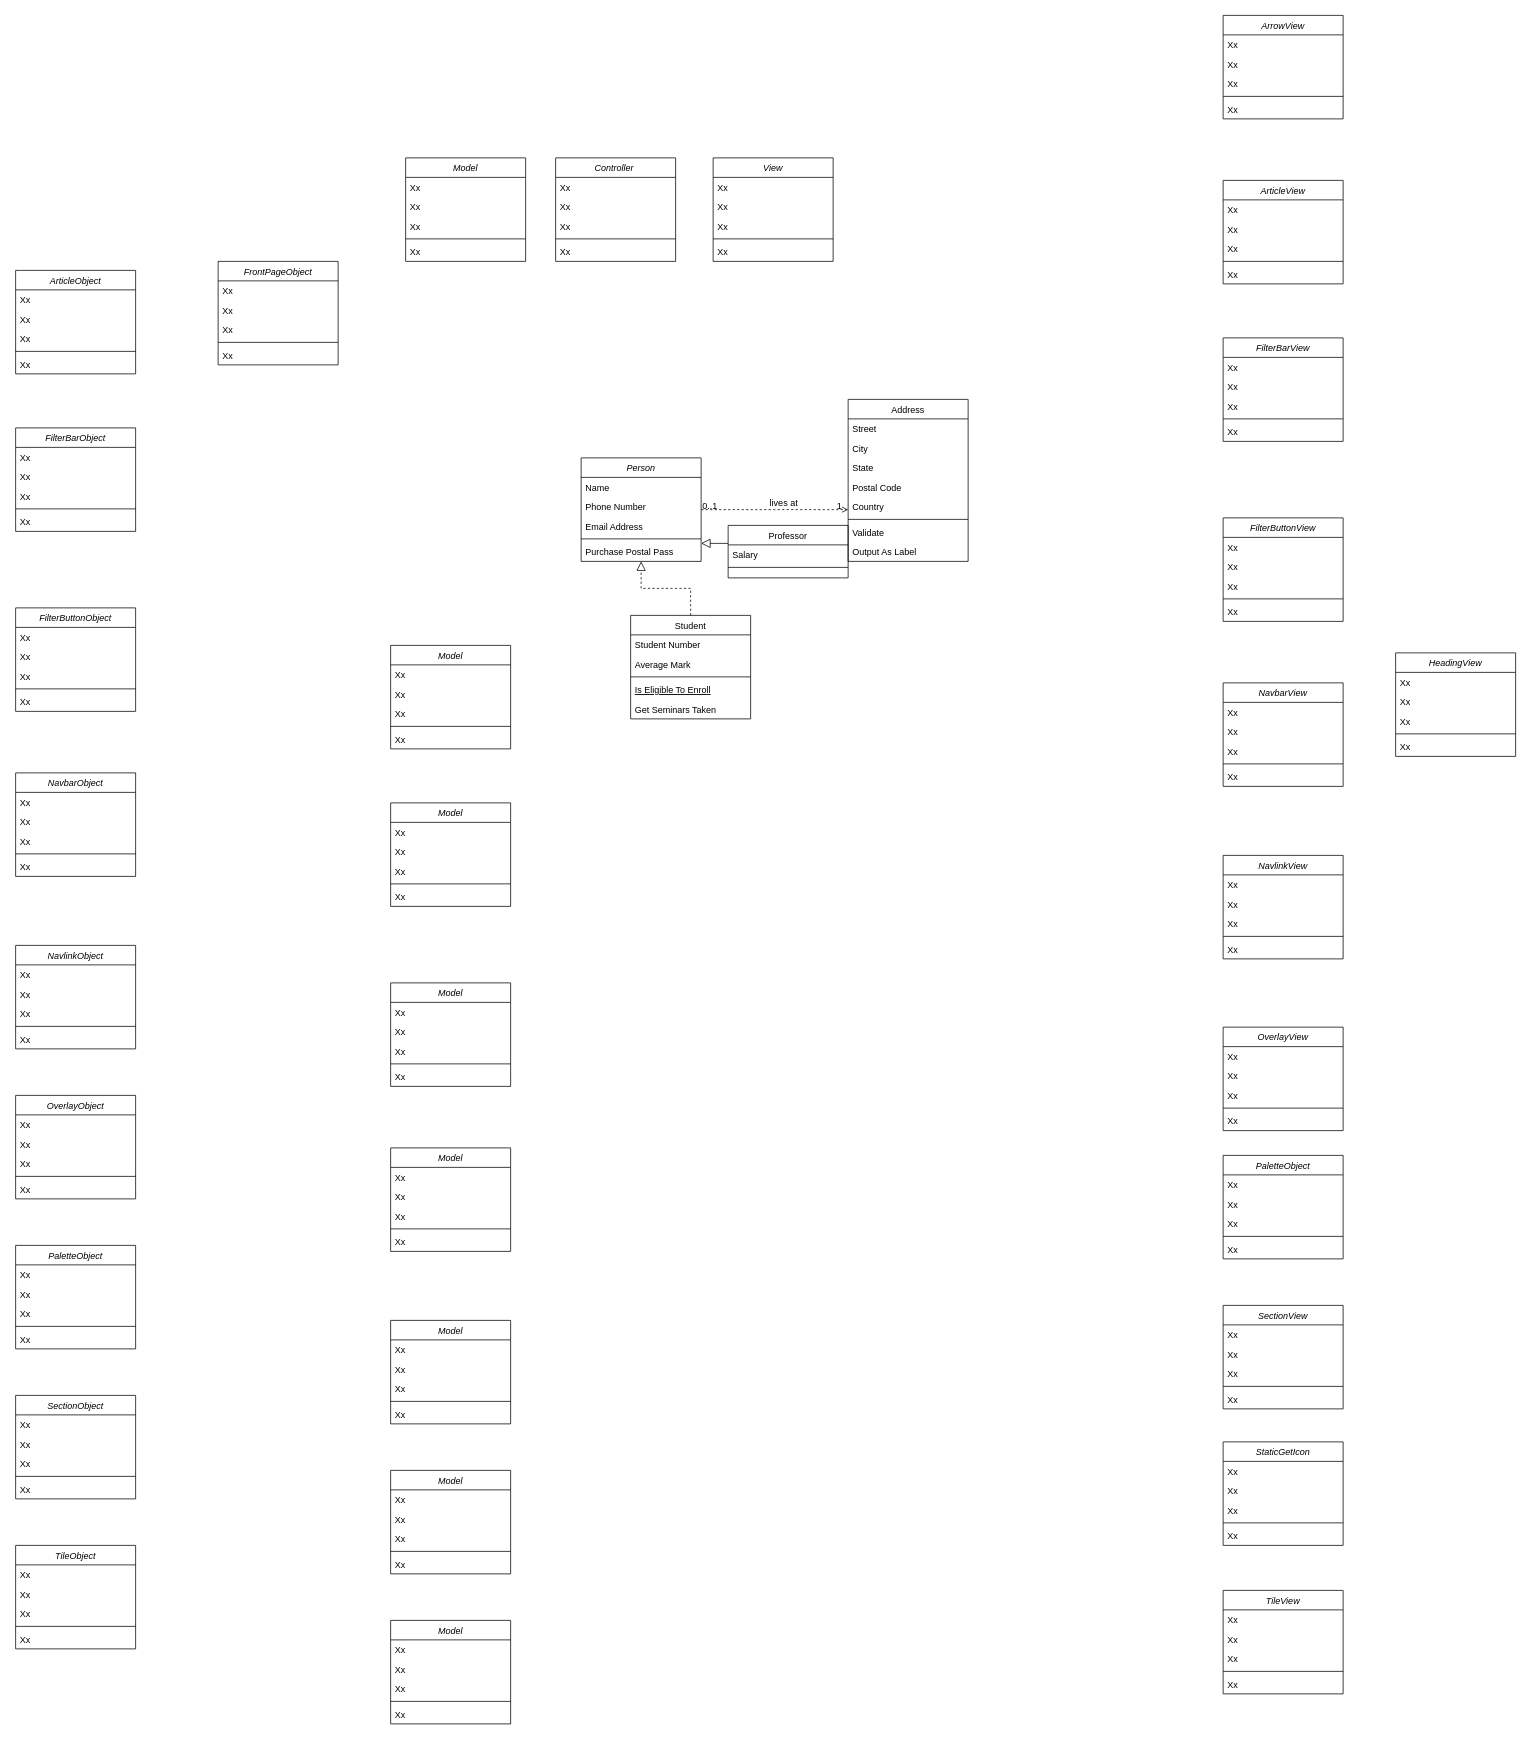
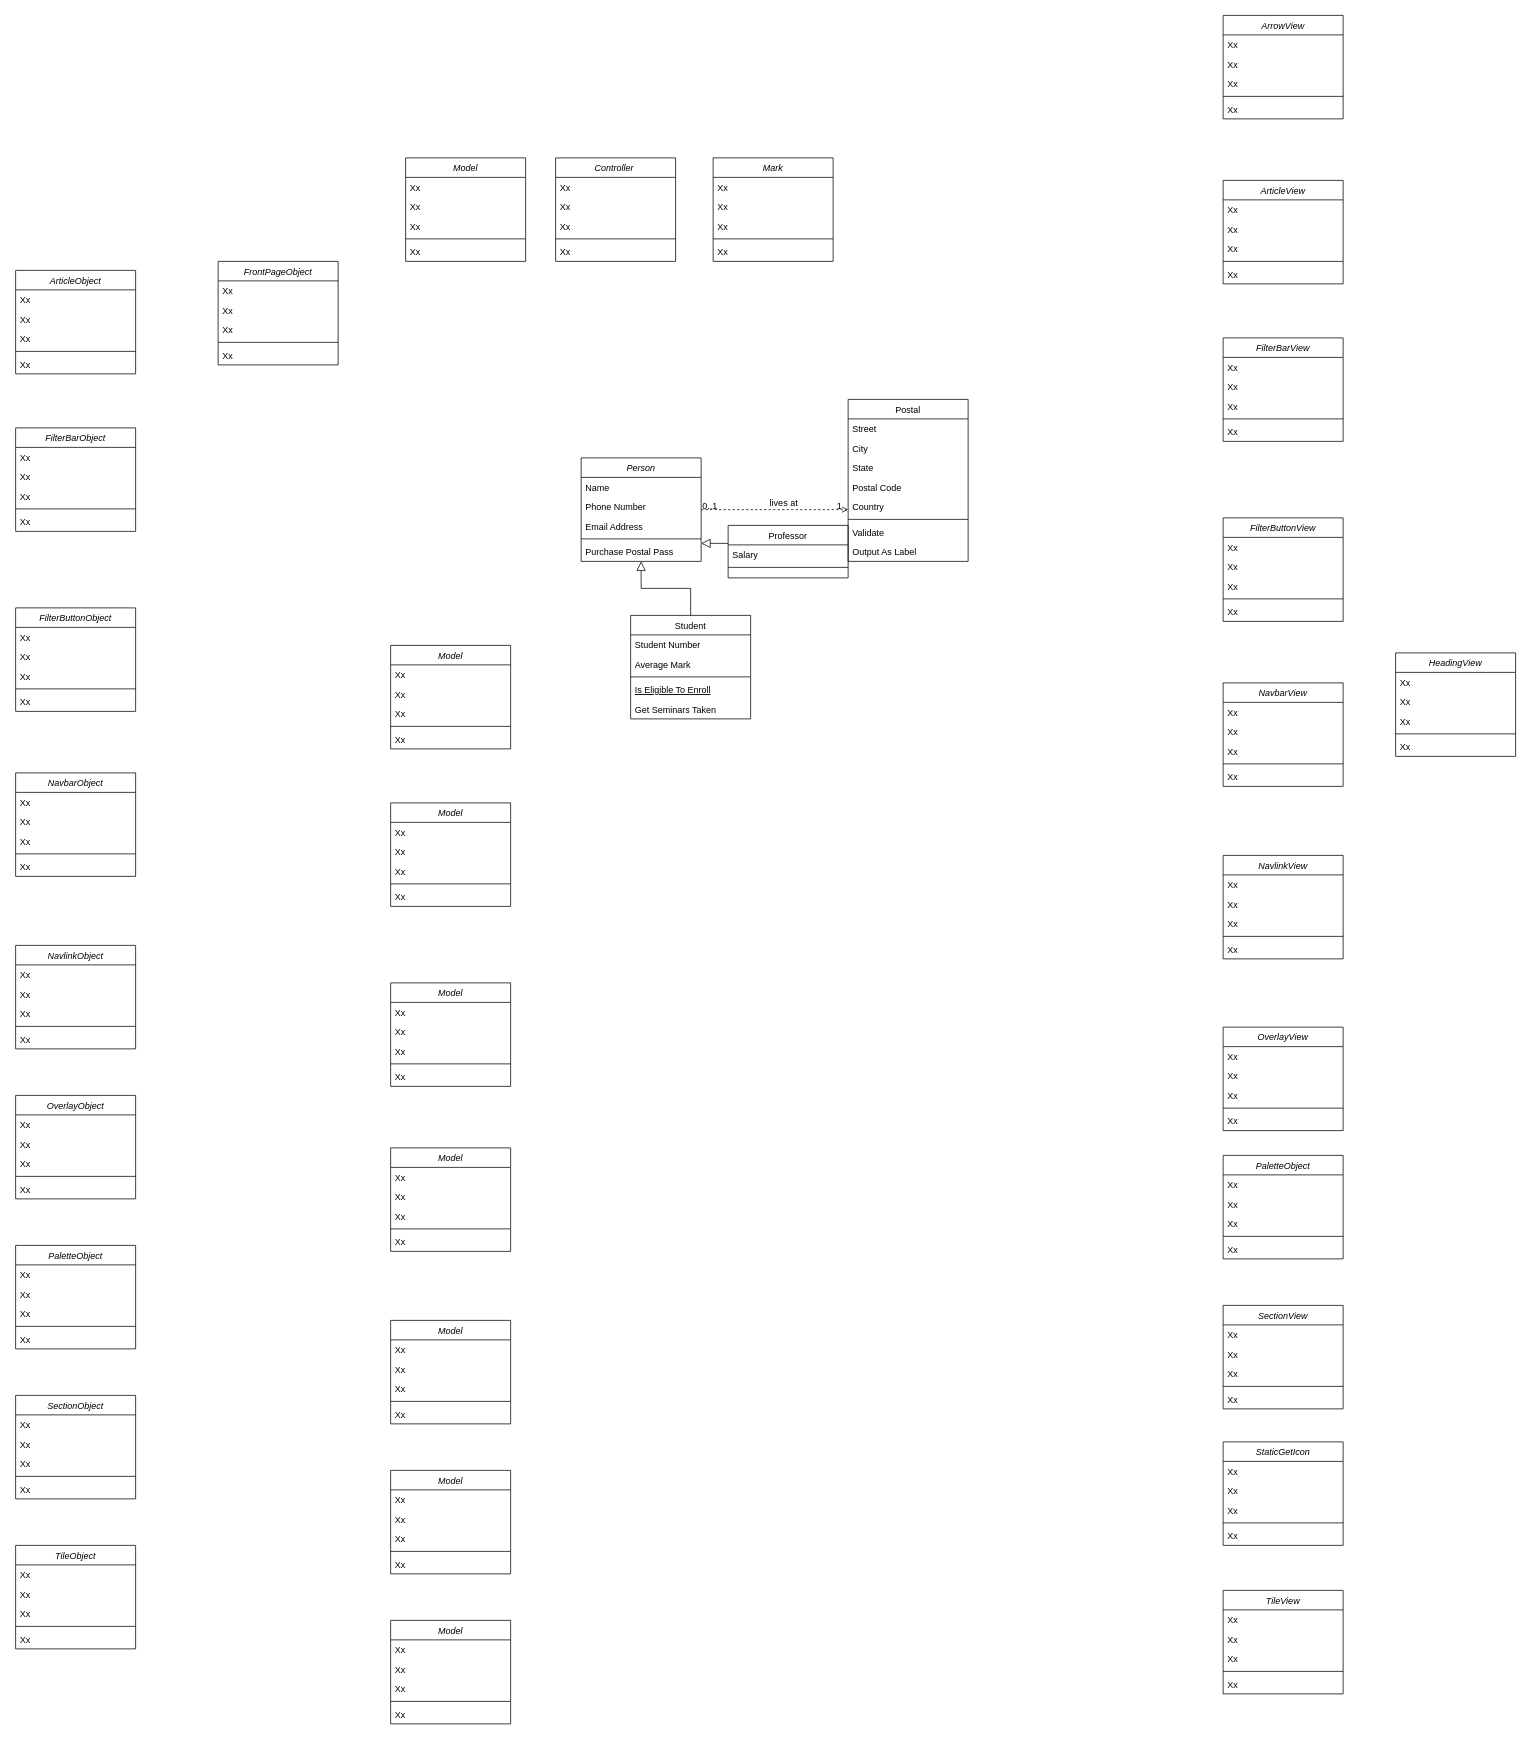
node "View": label "View" -> "Mark"
node "Address": label "Address" -> "Postal"
edge "Student" -> "Person": style dashed -> solid
